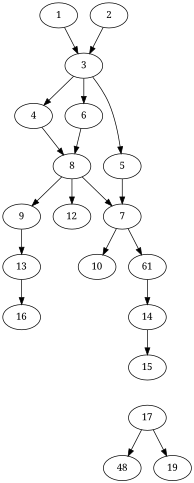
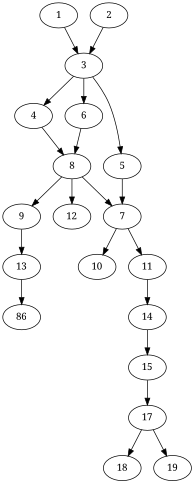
node "61": label "61" -> "11"
node "16": label "16" -> "86"
edge "15" -> "17": added
node "48": label "48" -> "18"
